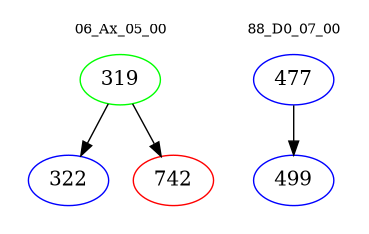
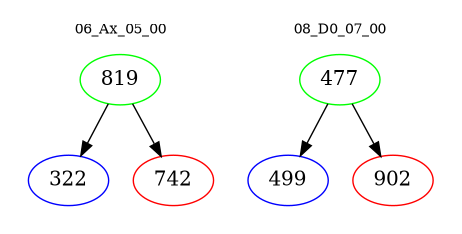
cluster "88_D0_07_00": label "88_D0_07_00" -> "08_D0_07_00"
node "319": label "319" -> "819"
node "477": color blue -> green
node "902": added
